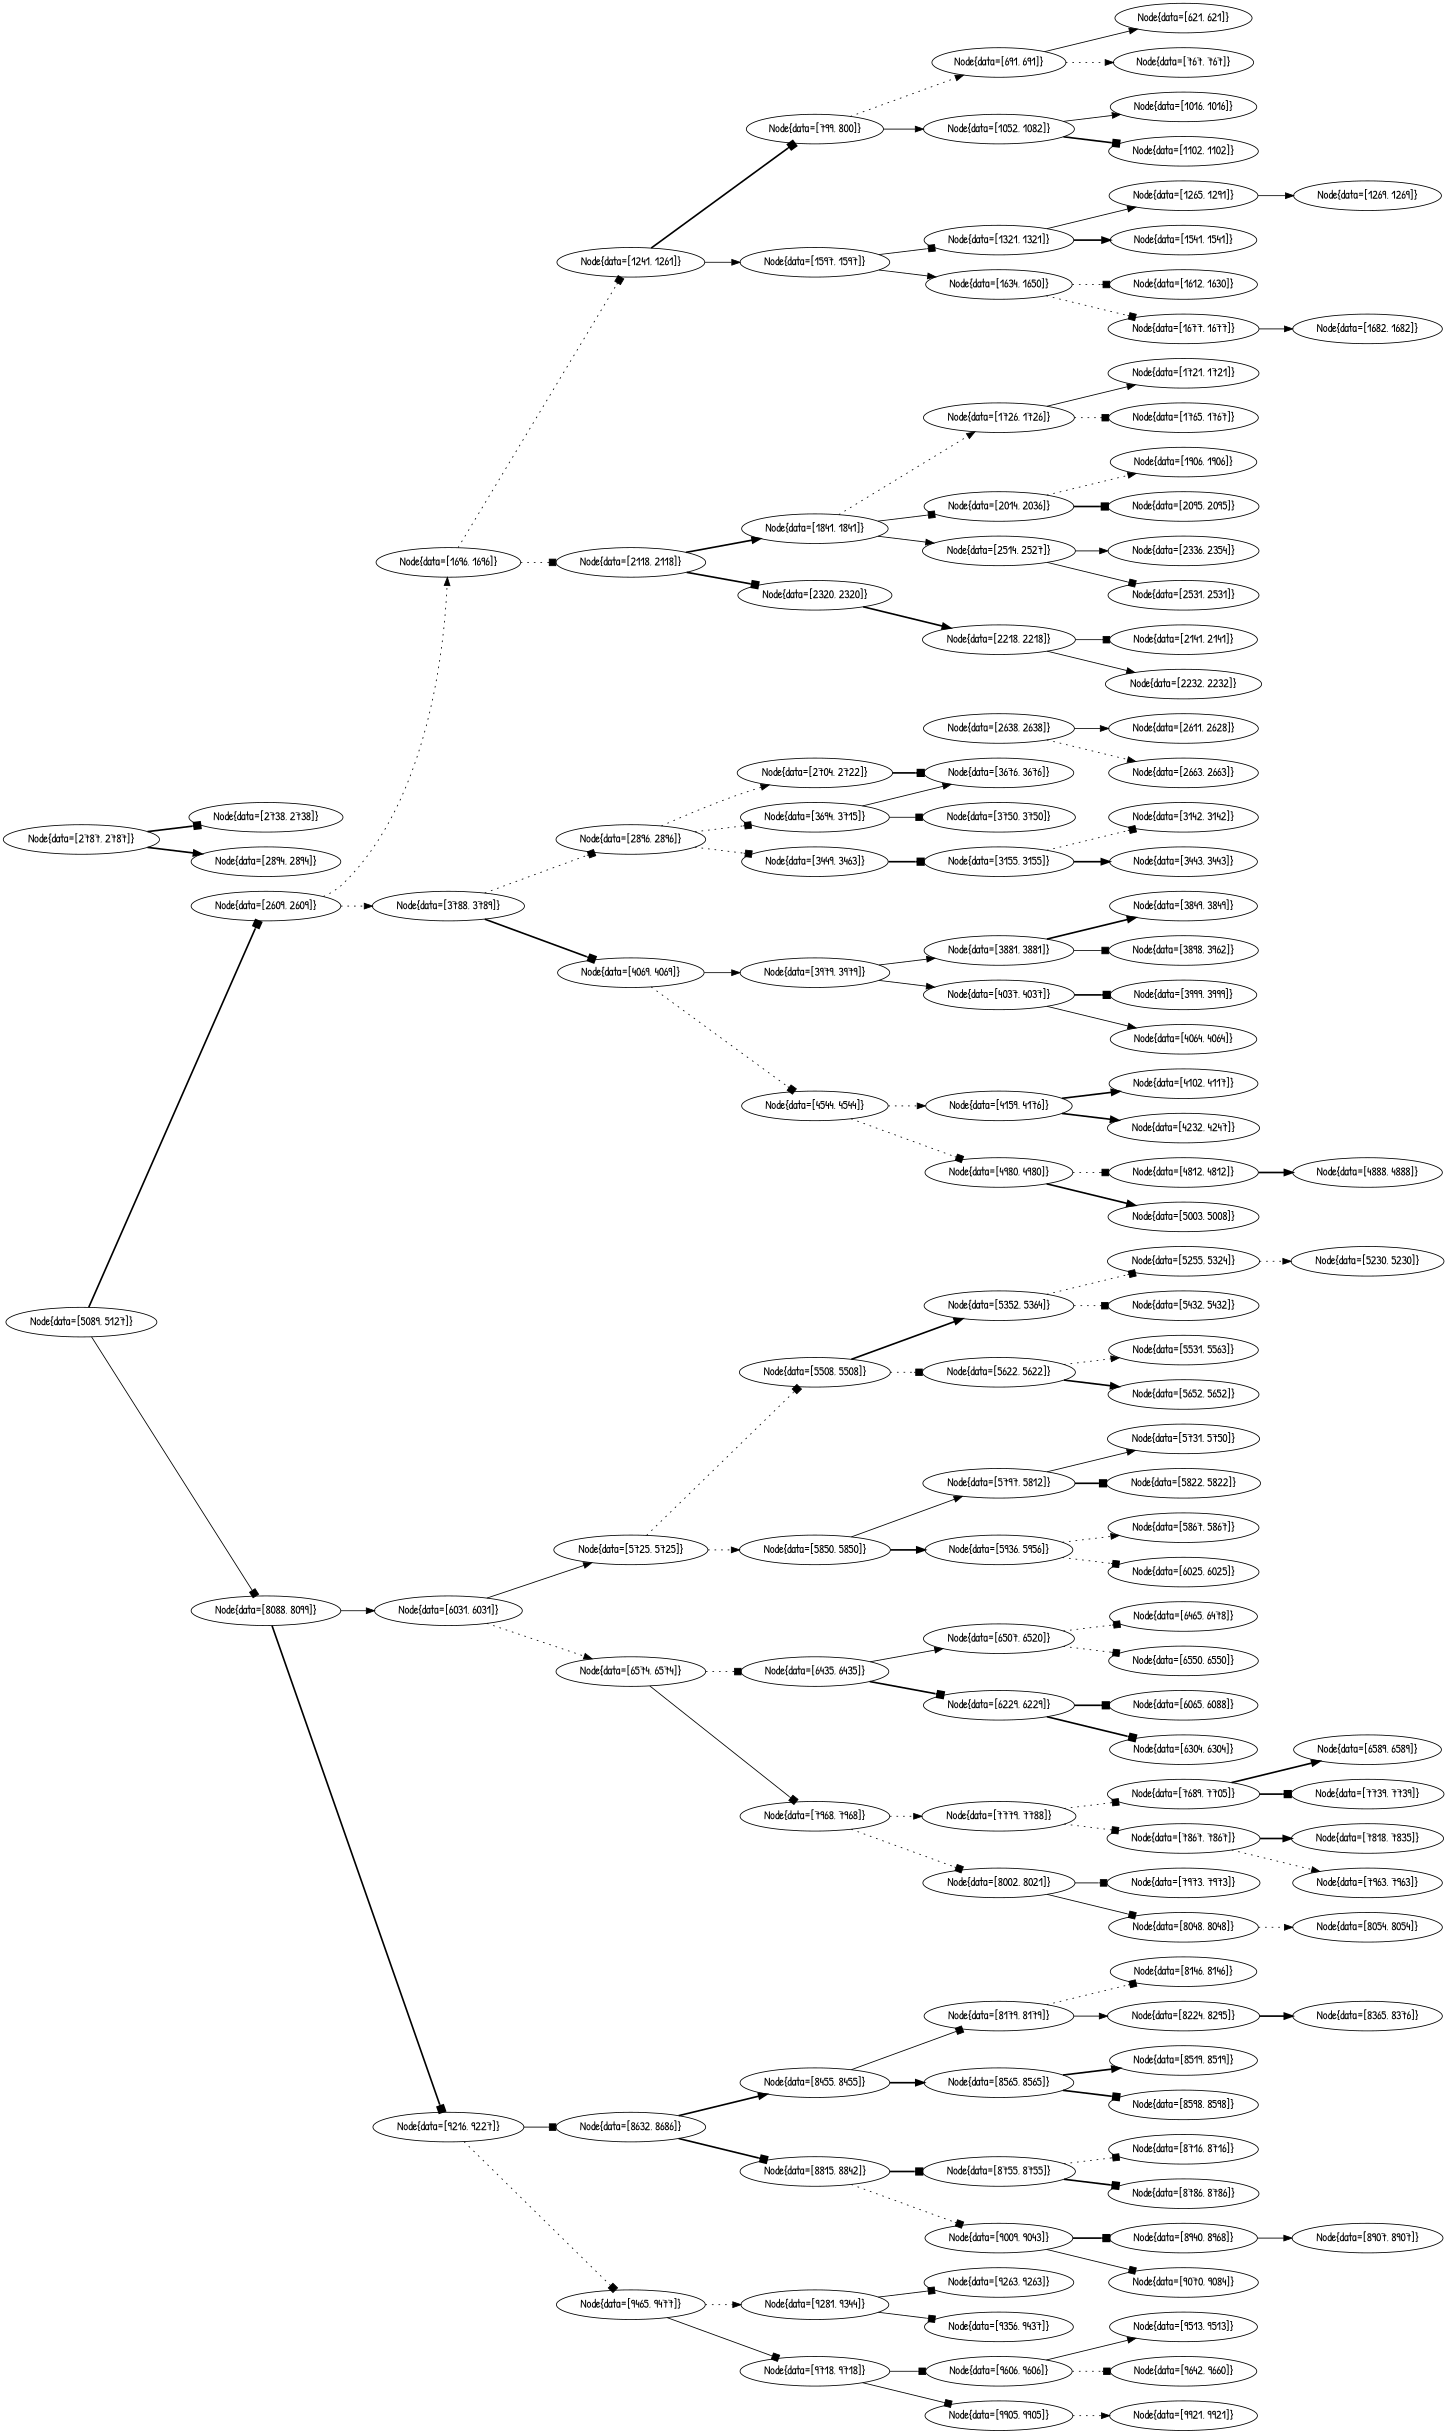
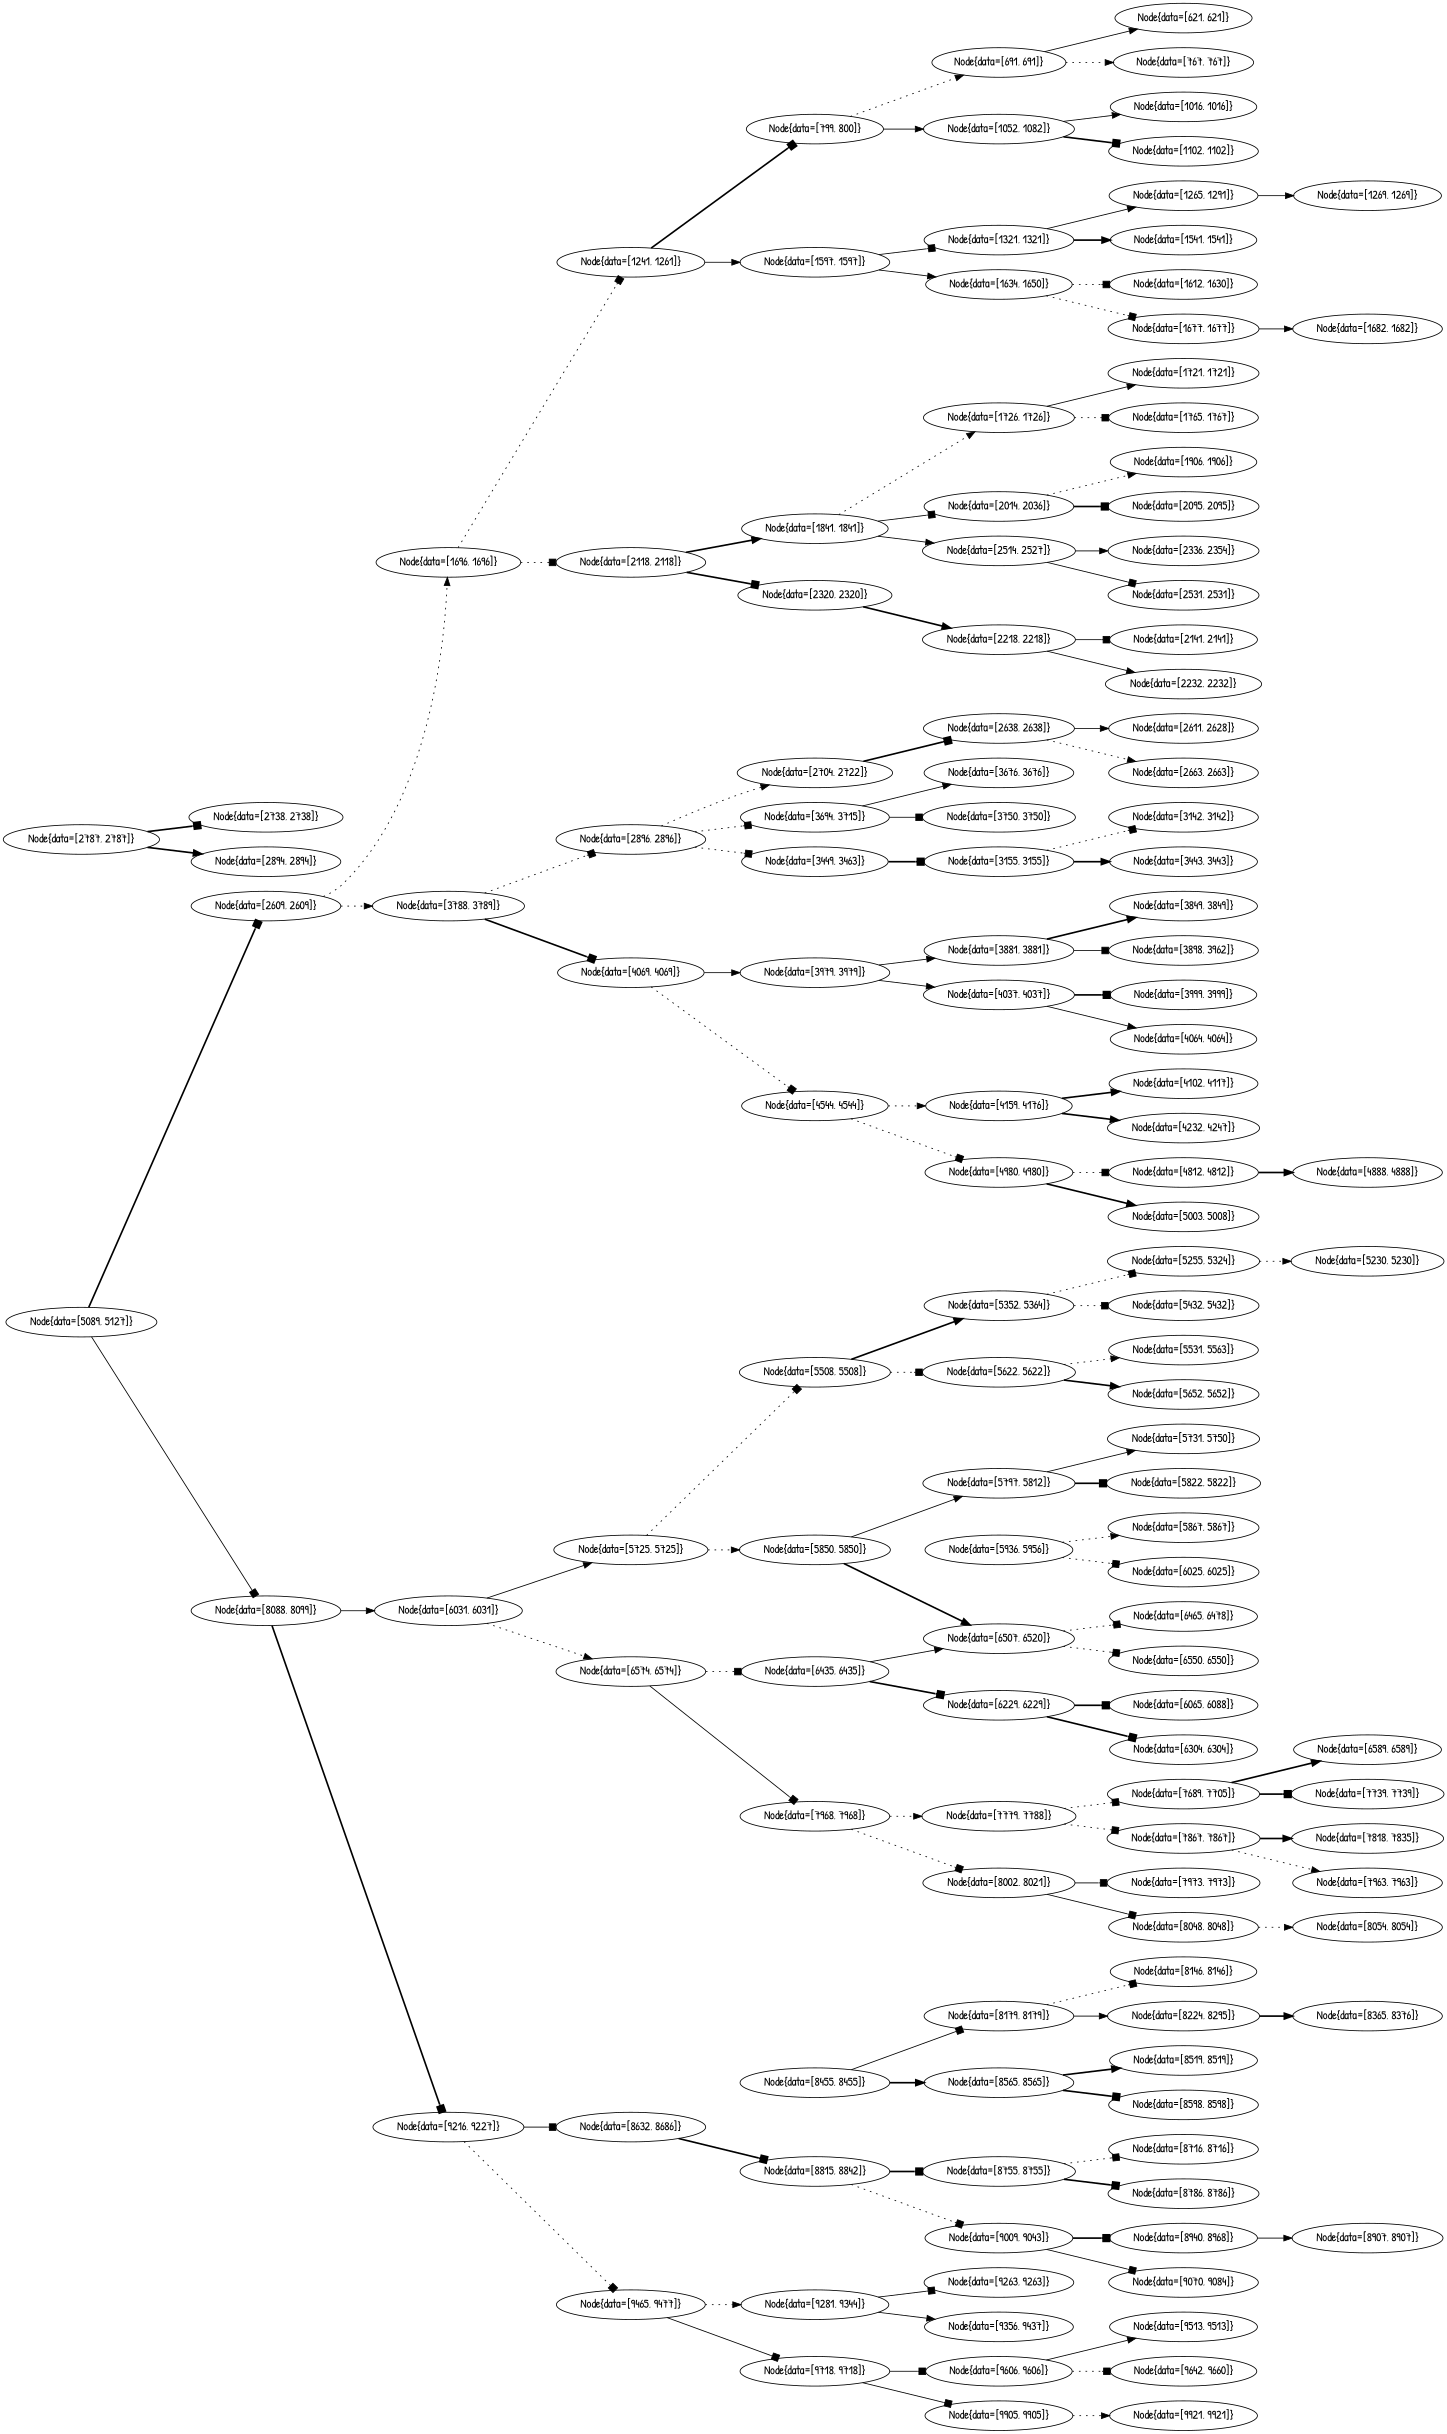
edge "Node{data=[2704, 2722]}" -> "Node{data=[3676, 3676]}": now "Node{data=[2704, 2722]}" -> "Node{data=[2638, 2638]}"
edge "Node{data=[5850, 5850]}" -> "Node{data=[5936, 5956]}": now "Node{data=[5850, 5850]}" -> "Node{data=[6507, 6520]}"
edge "Node{data=[8632, 8686]}" -> "Node{data=[8455, 8455]}": removed
edge "Node{data=[9281, 9344]}" -> "Node{data=[9356, 9437]}": arrowhead box -> normal
